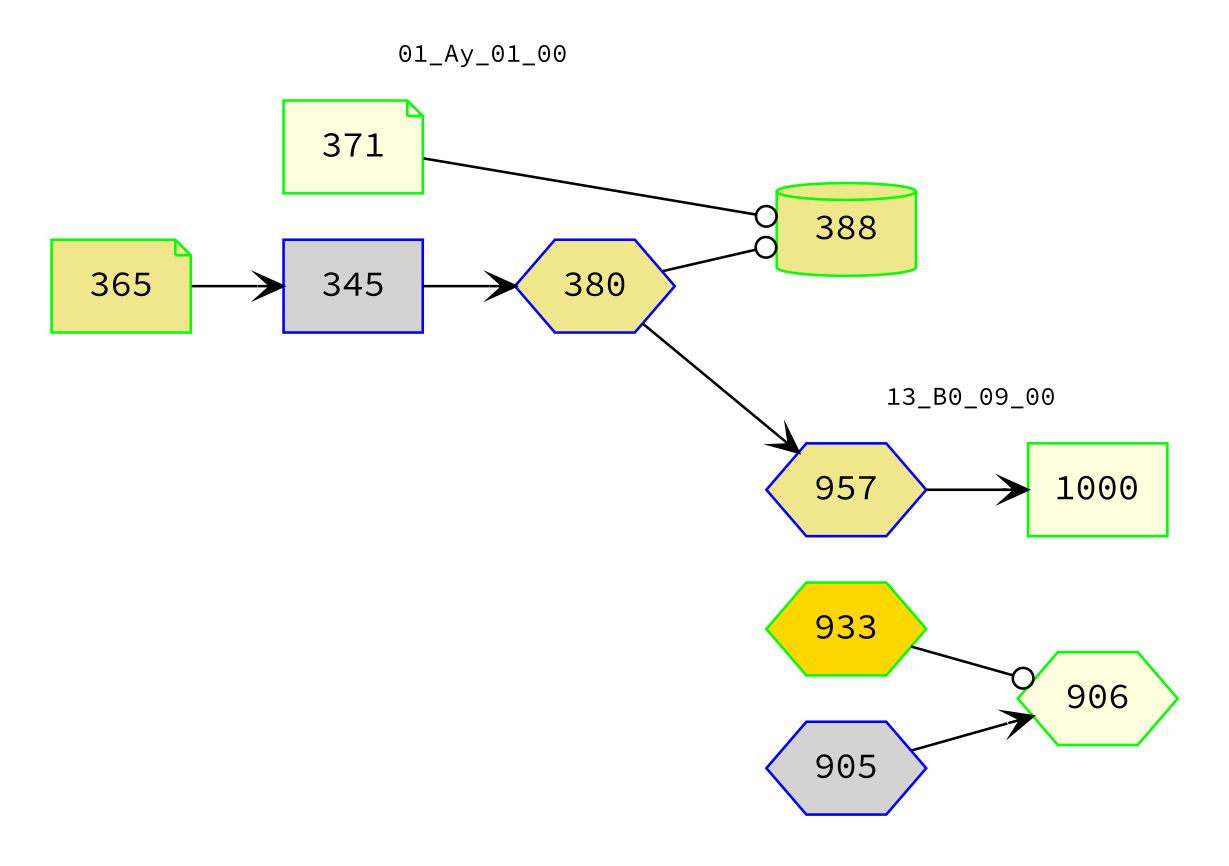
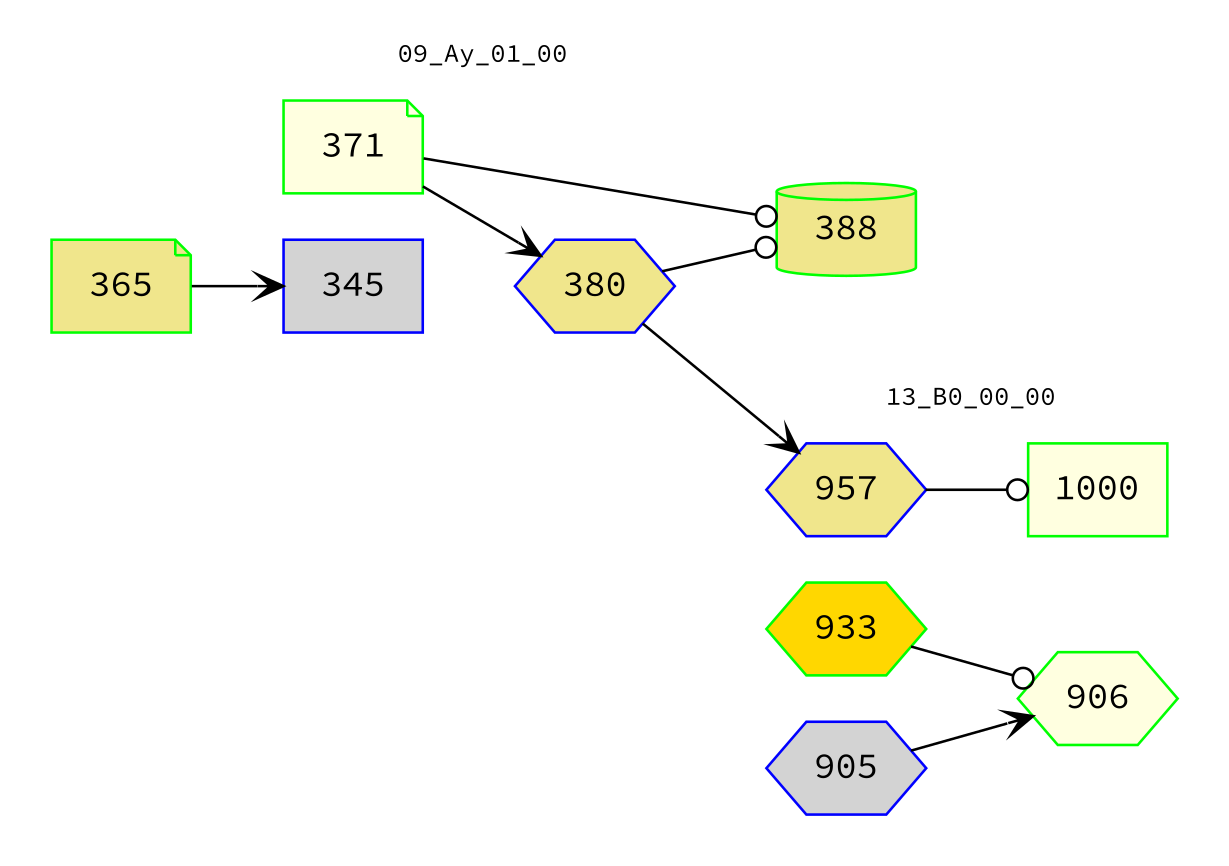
cluster "01_Ay_01_00": label "01_Ay_01_00" -> "09_Ay_01_00"
edge "345" -> "380": now "371" -> "380"
cluster "13_B0_09_00": label "13_B0_09_00" -> "13_B0_00_00"
edge "957" -> "1000": arrowhead vee -> odot
